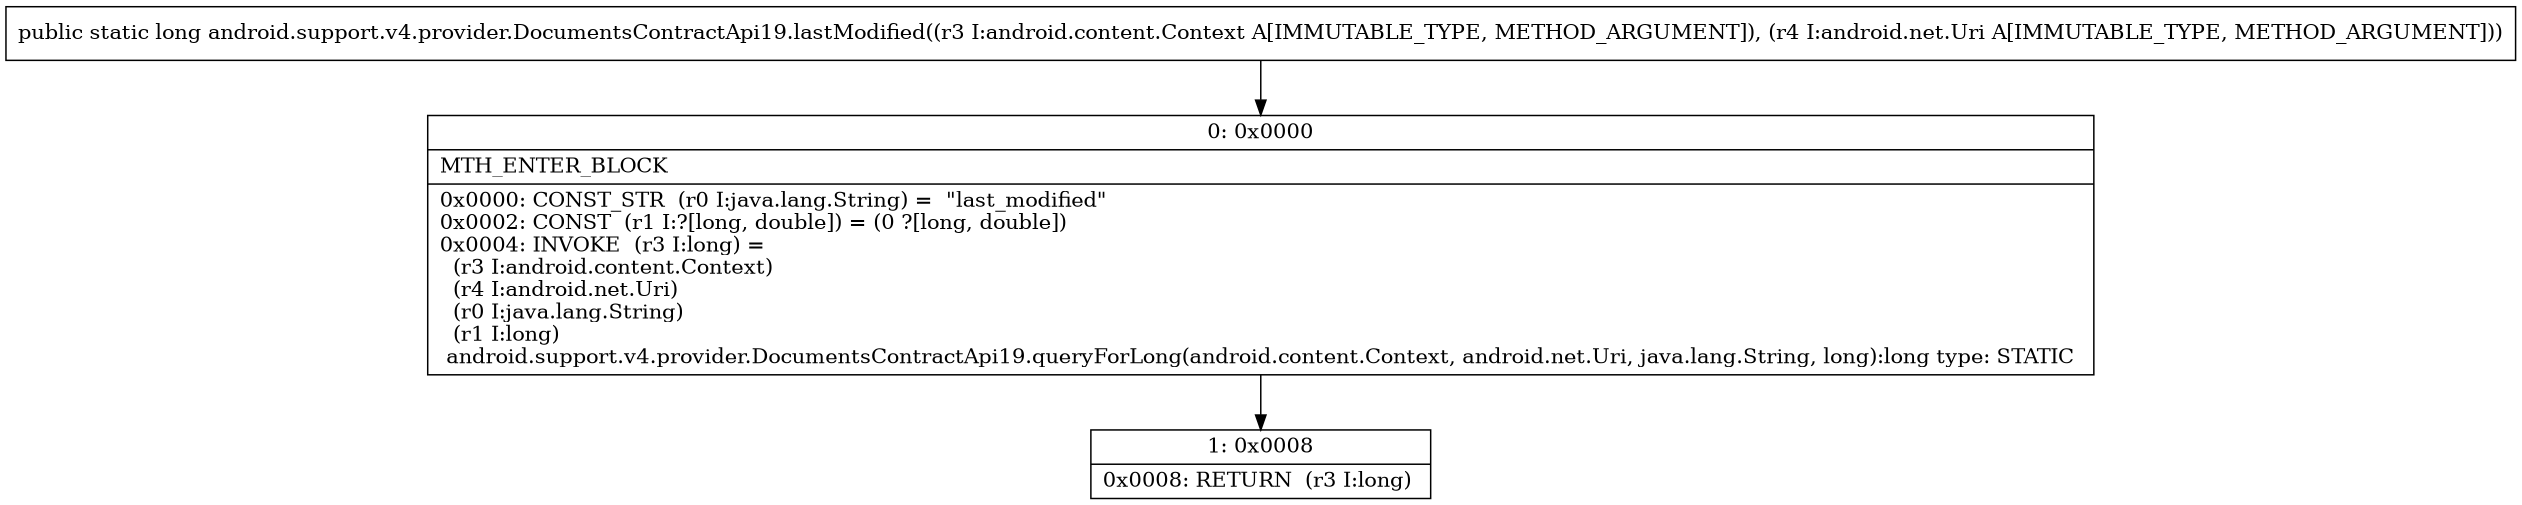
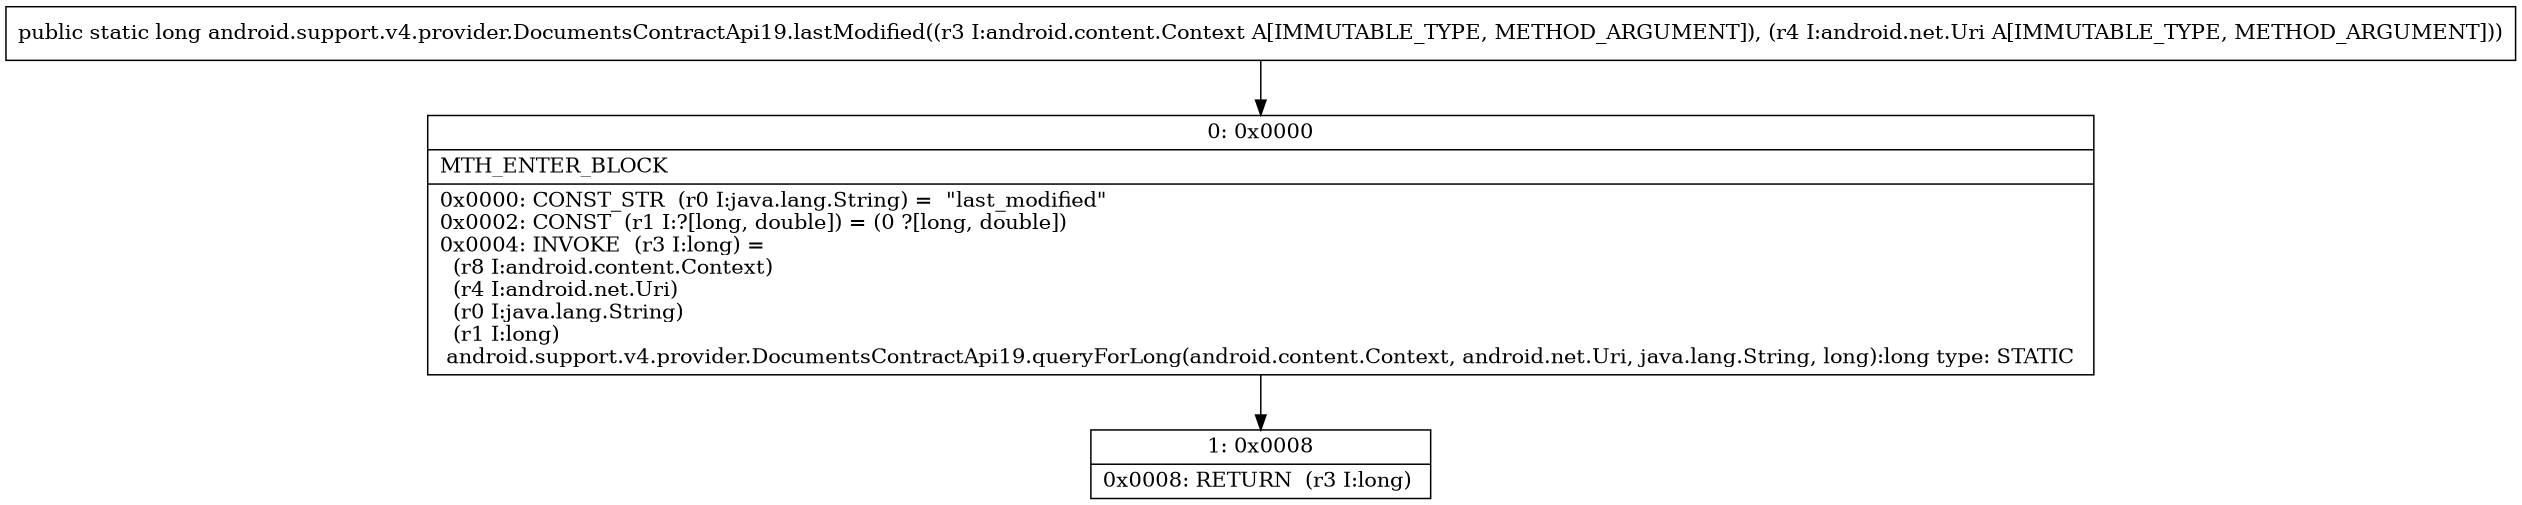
node "0: 0x0000": text "(r3 I:android.content.Context)" -> "(r8 I:android.content.Context)"
